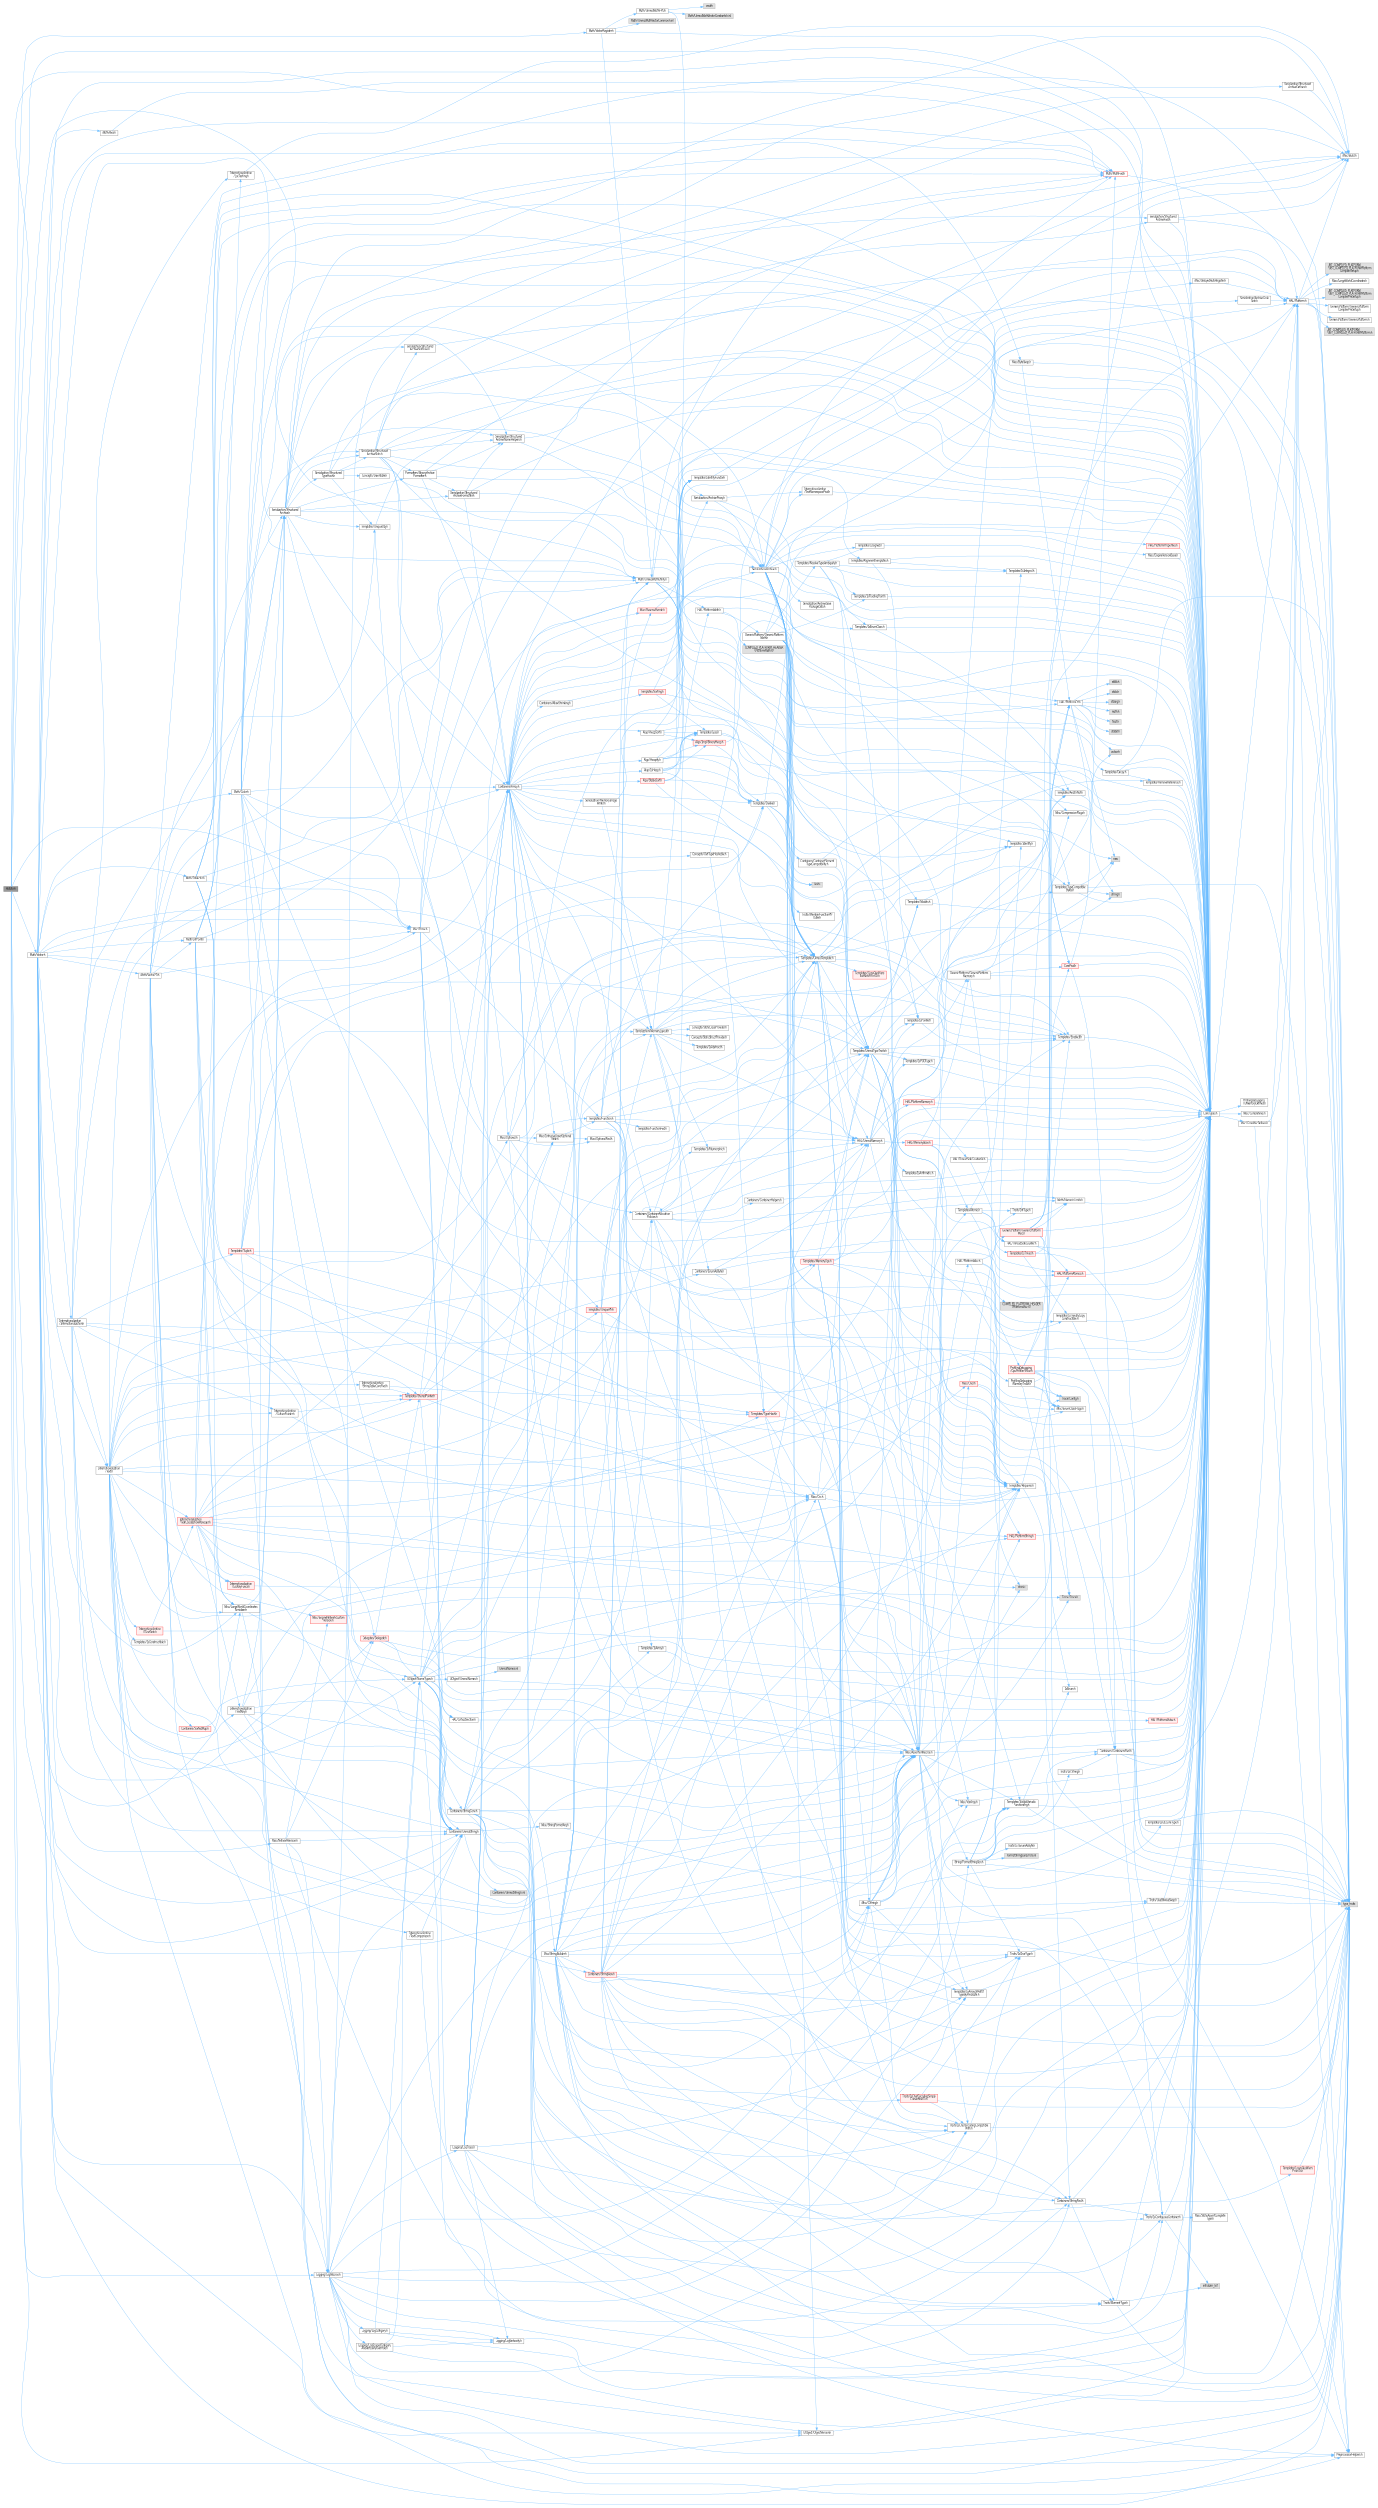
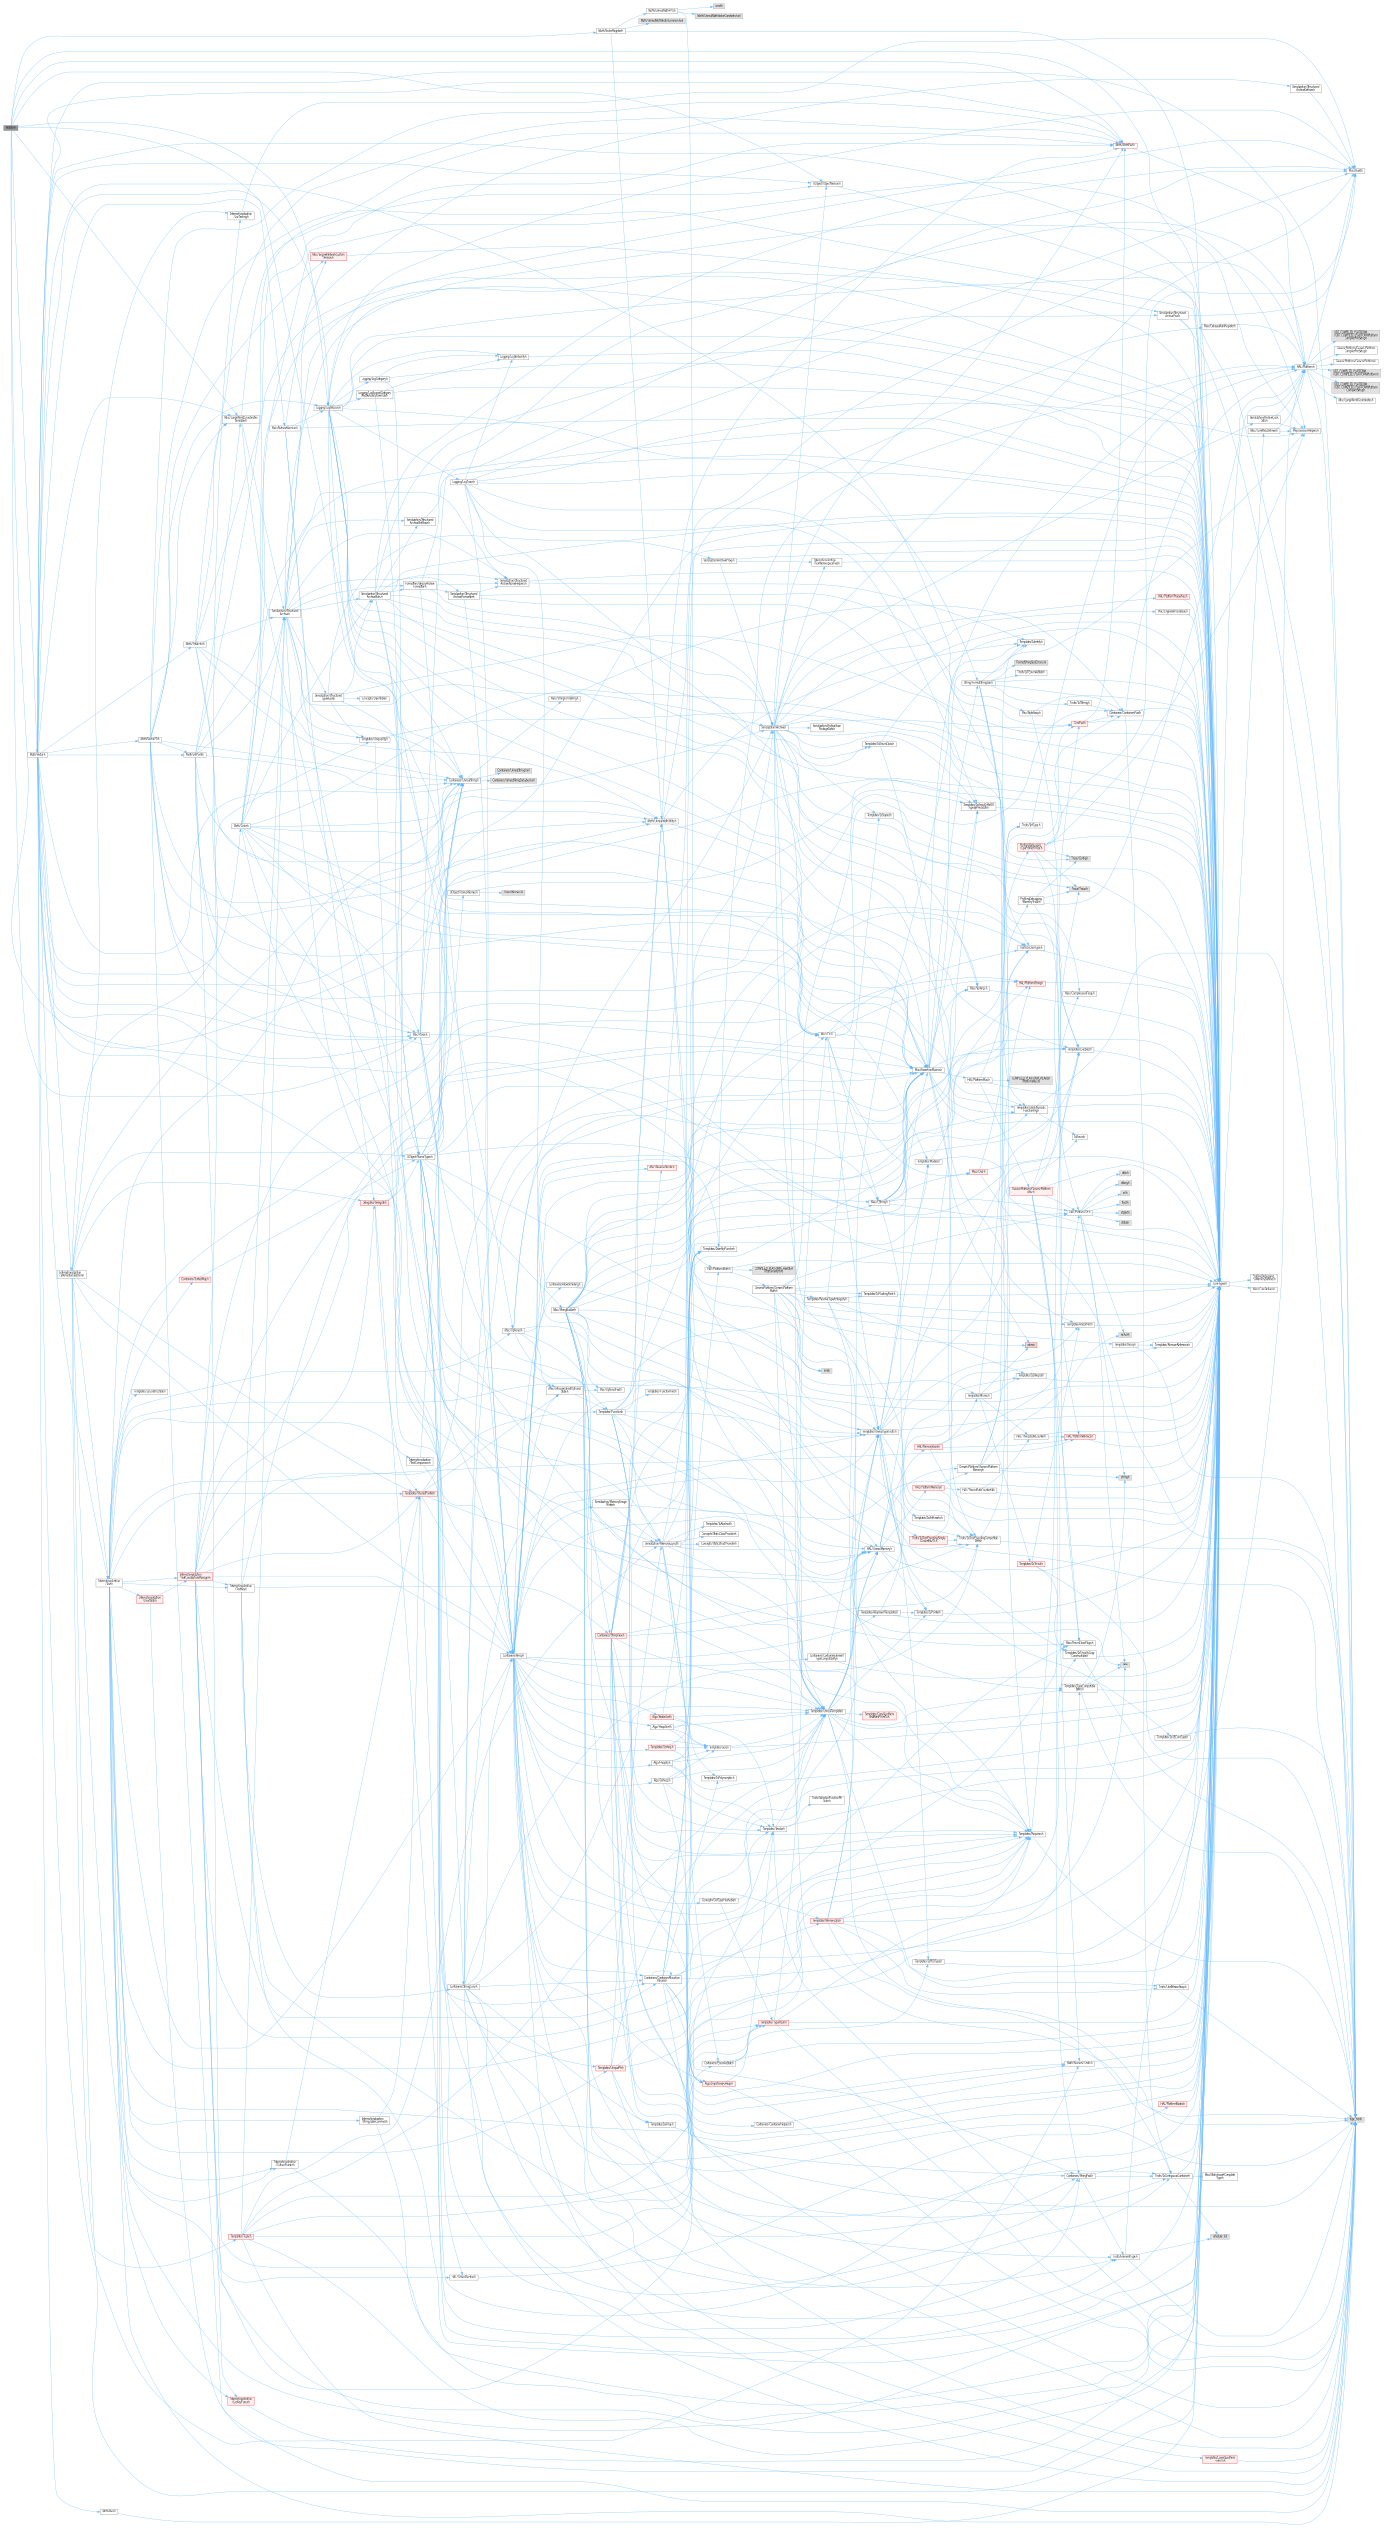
edge "Containers/Array.h" -> "Serialization/ArchiveProxy.h": now "Containers/Array.h" -> "Algo/Impl/BinaryHeap.h"
node "math.h": label "math.h" -> "inl.h"
node "Containers/UnrealStringIncludes.h.inl": added
edge "Logging/LogTrace.h" -> "Templates/EnableIf.h": now "Logging/LogMacros.h" -> "Templates/EnableIf.h"
edge "HAL/Platform.h" -> "PreprocessorHelpers.h": now "Serialization/ArchiveCook Data.h" -> "PreprocessorHelpers.h"
node "atomic": color grey60 -> red
edge "String/FormatStringSan.h" -> "type_traits": removed
